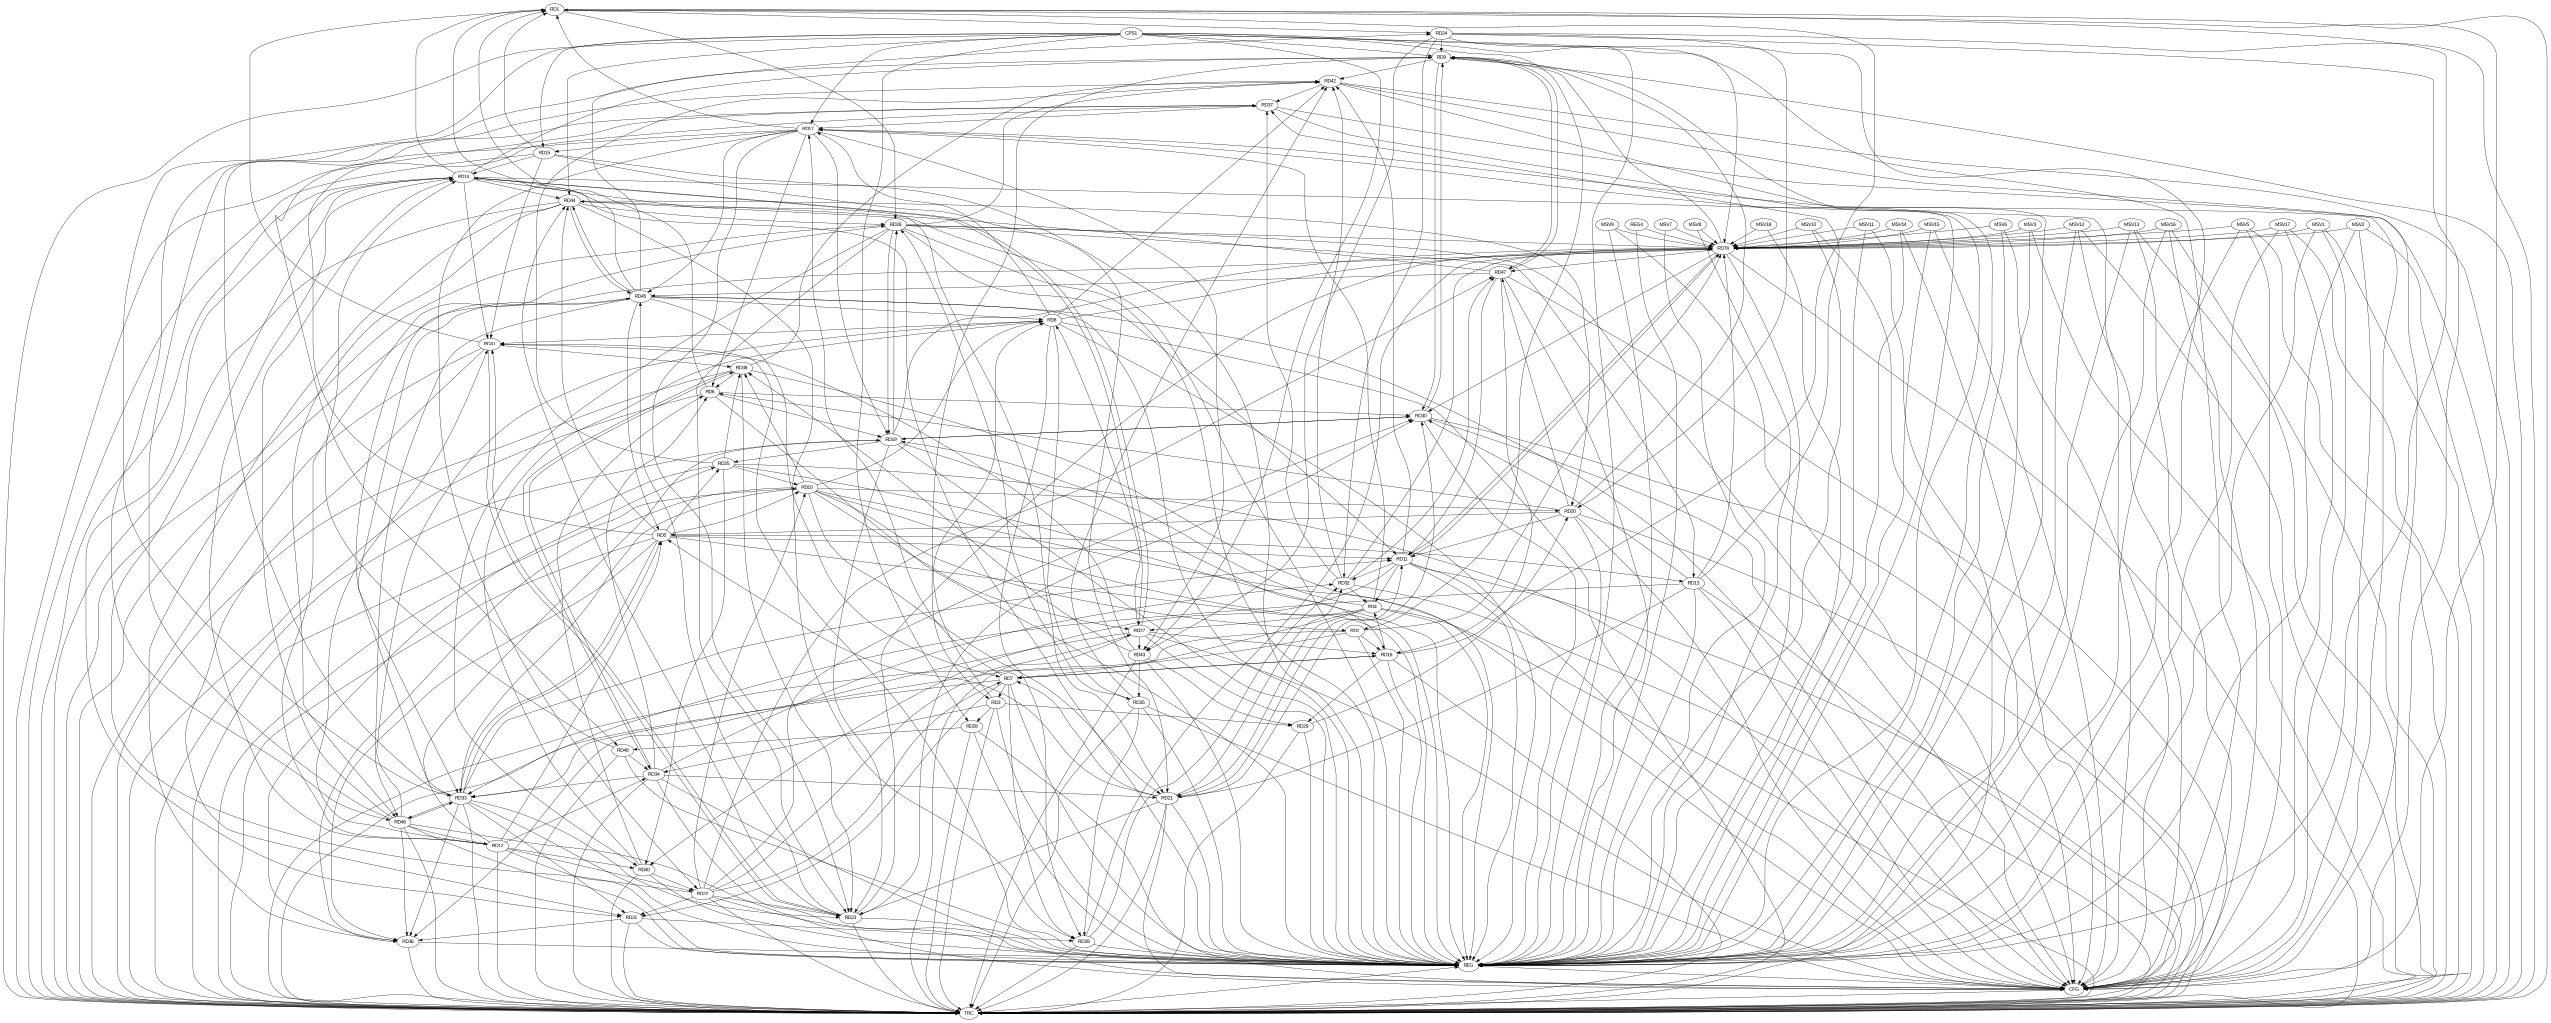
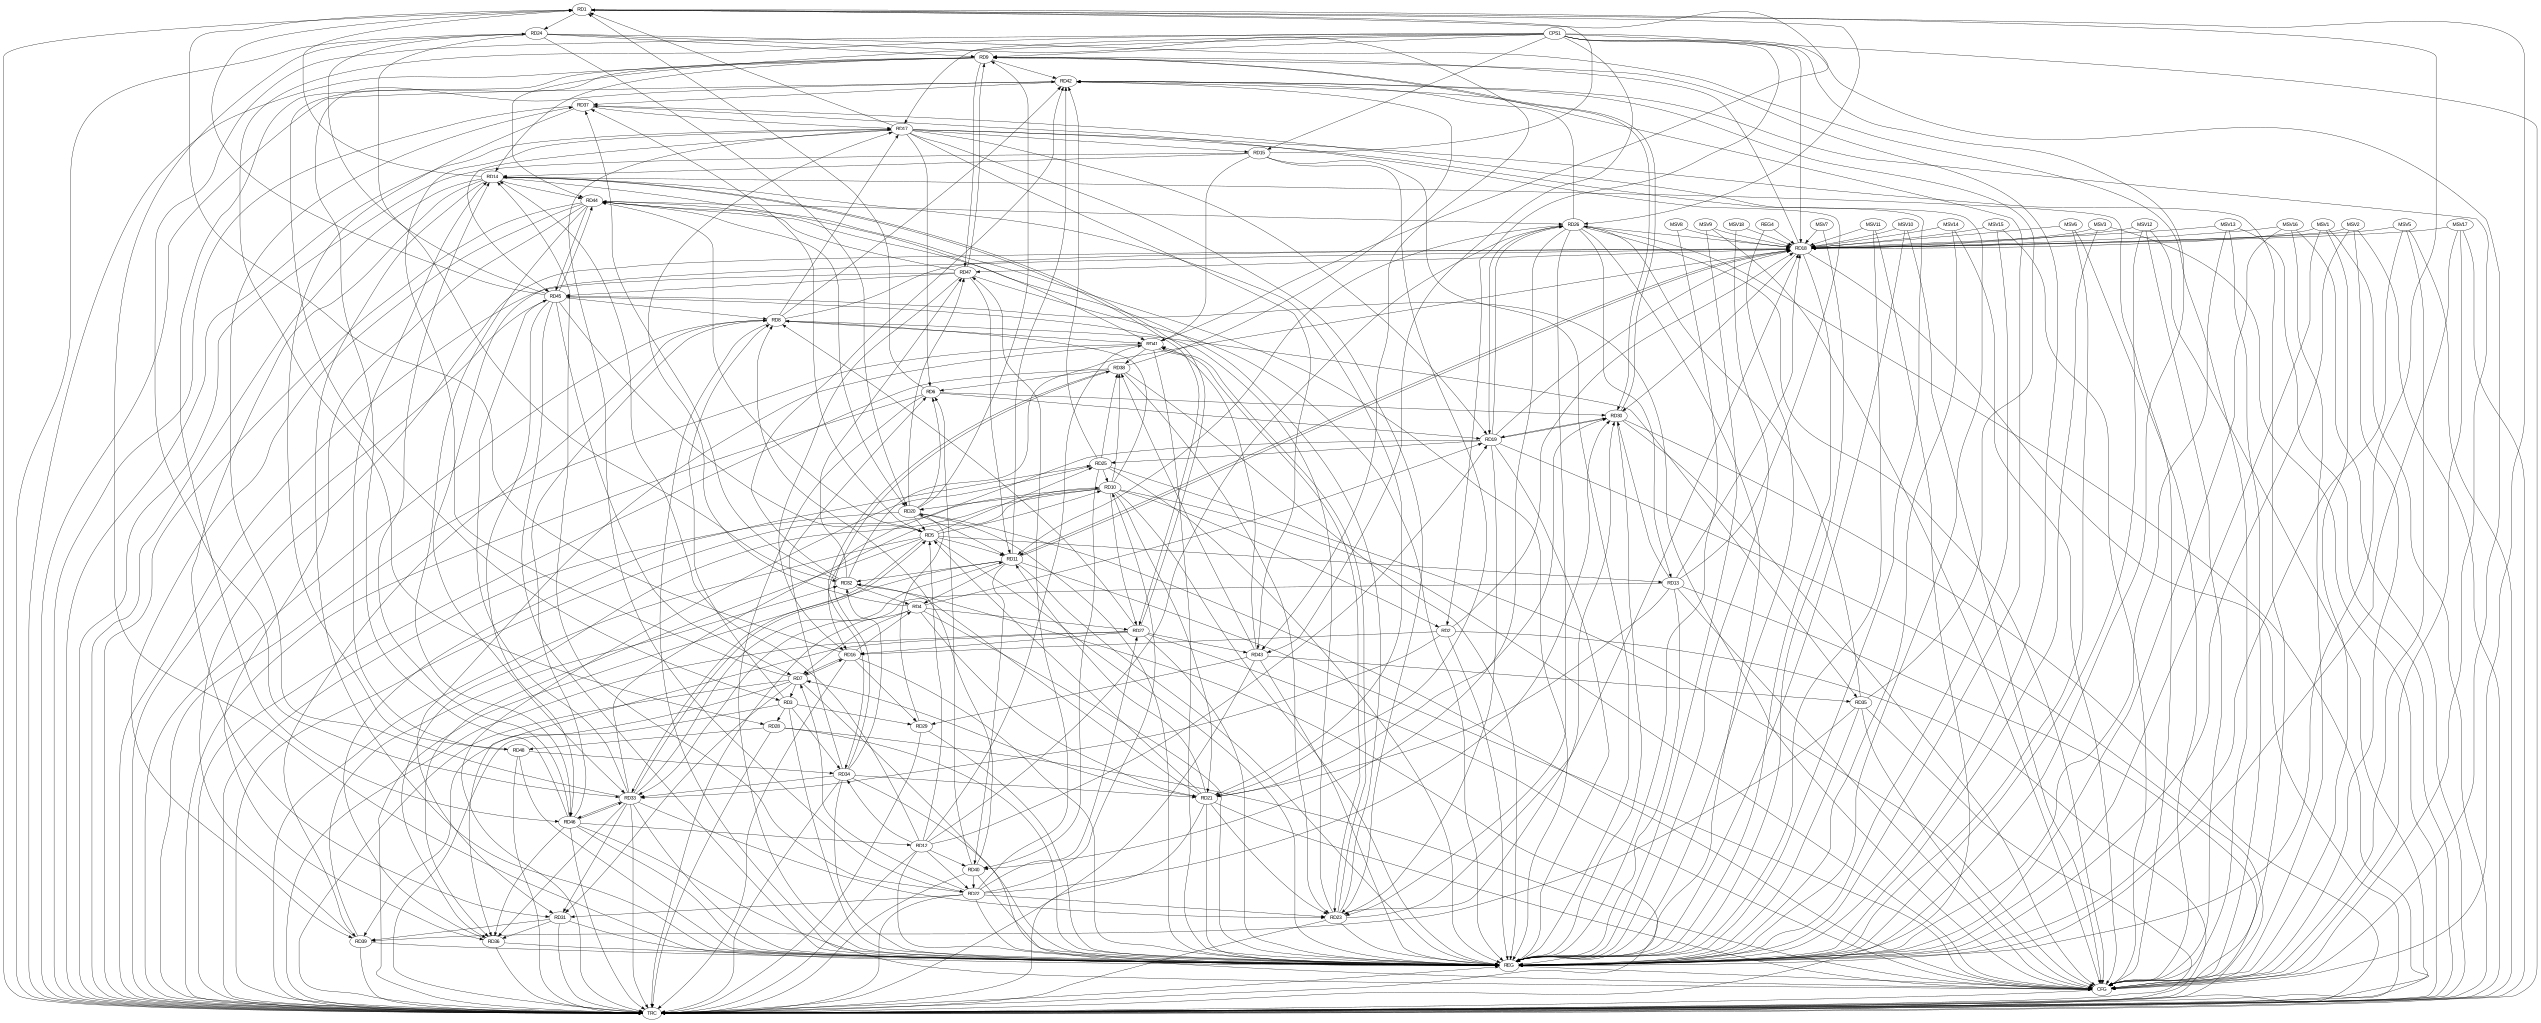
edge "RD14" -> "RD9": reversed
node "RD78": label "RD78" -> "RD18"
